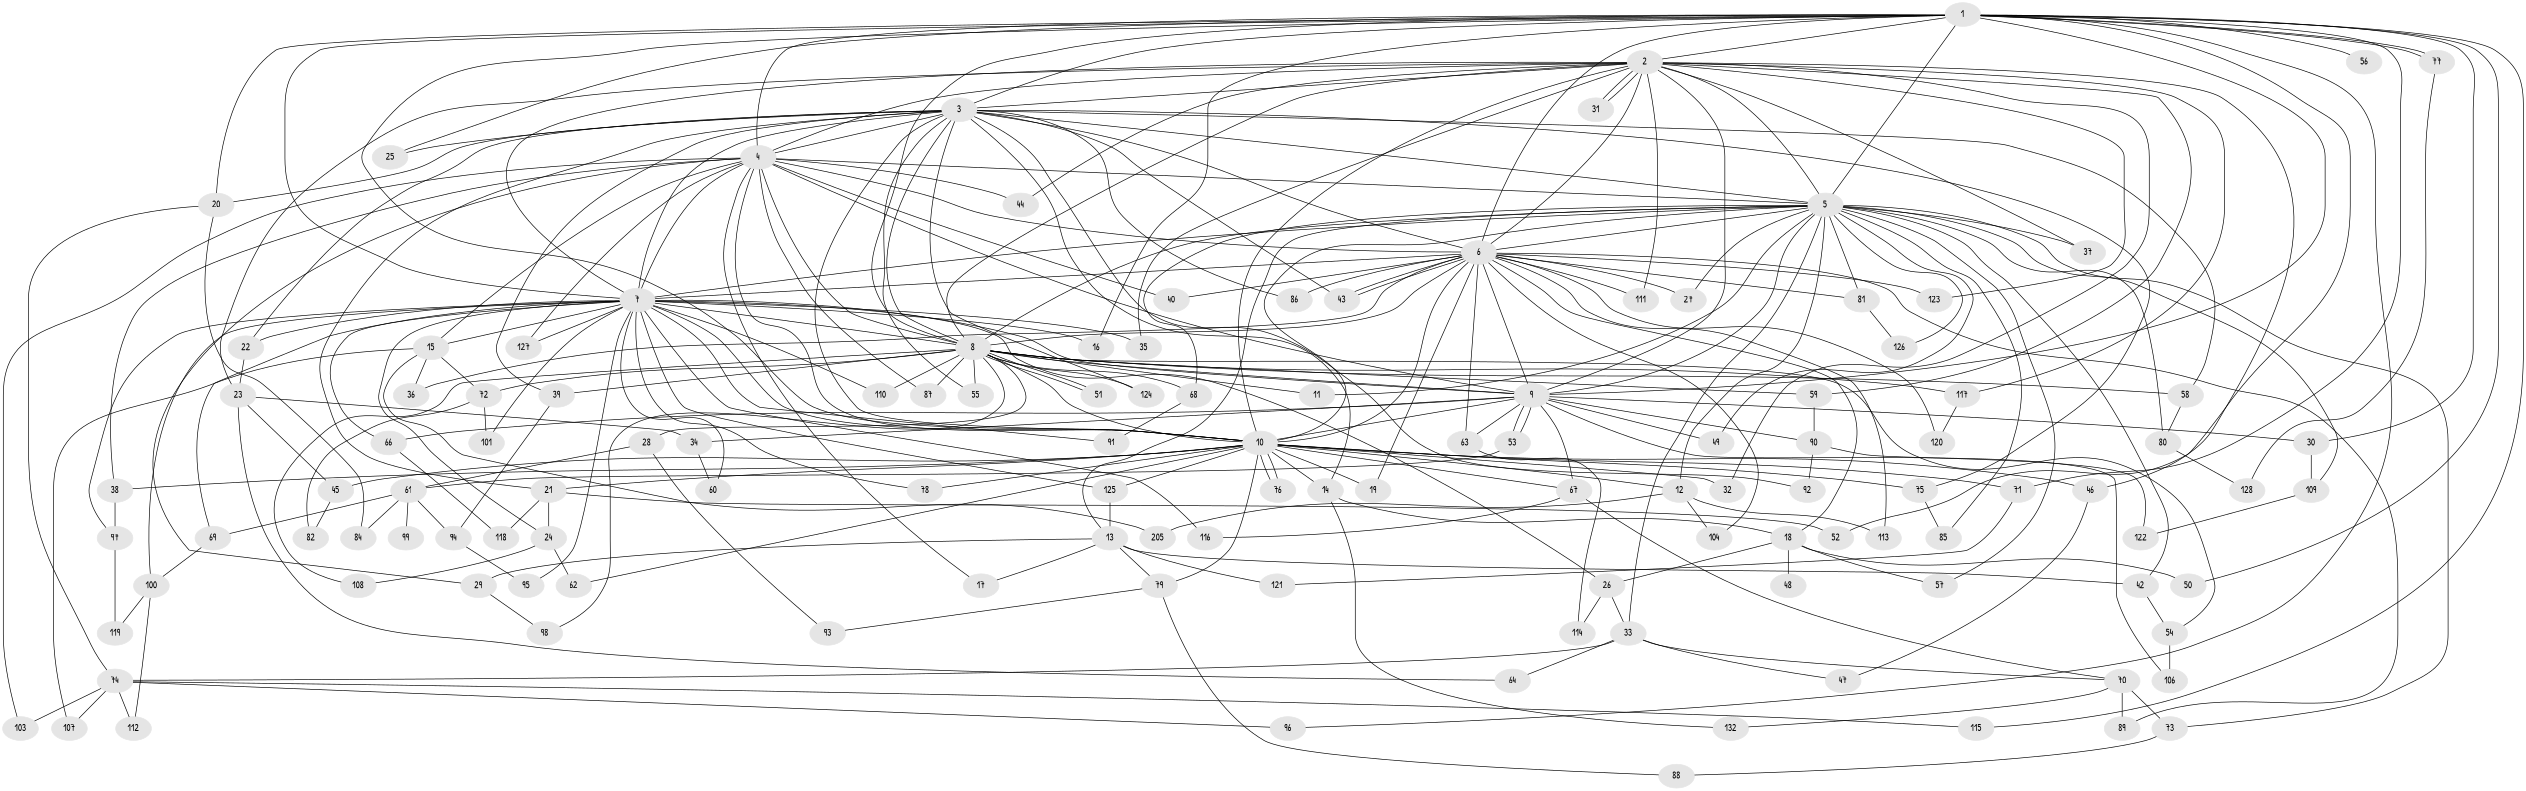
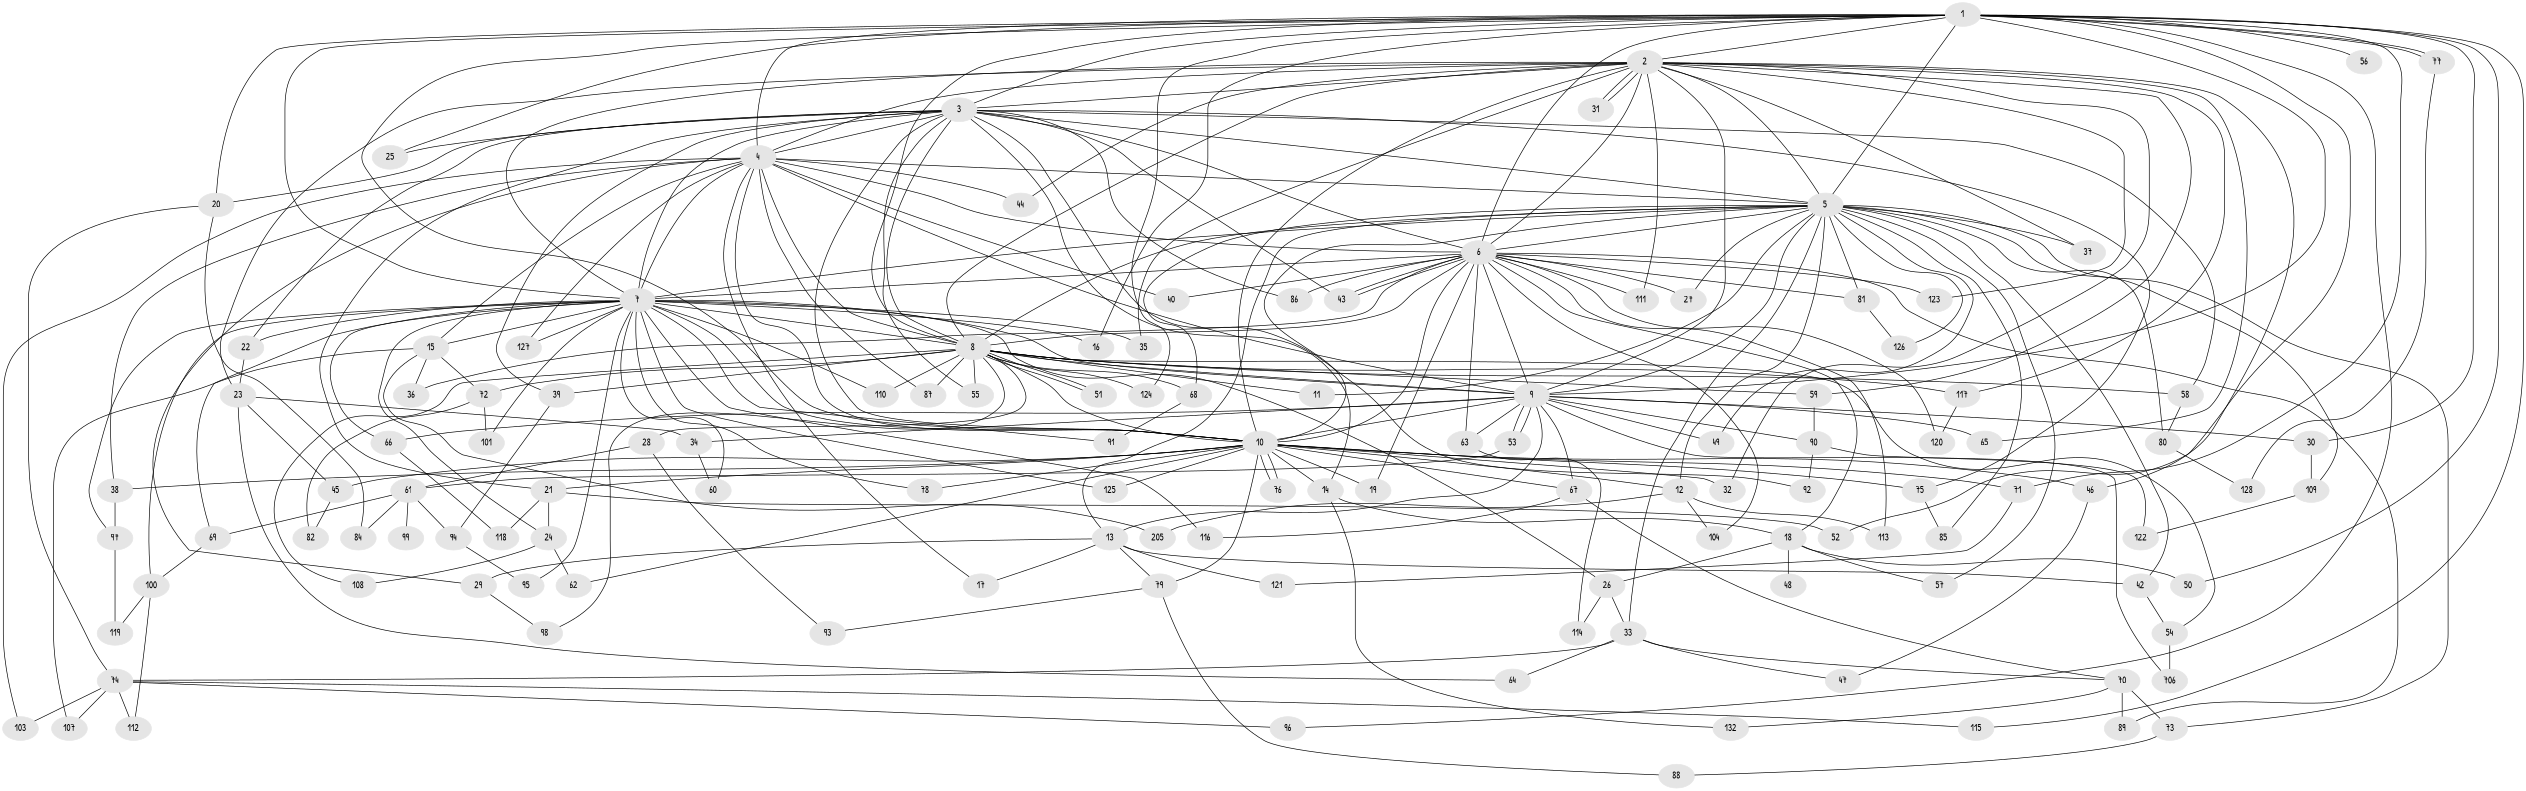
edge "3" -- "124": now "1" -- "124"
node "65": added
edge "125" -- "13": now "9" -- "13"
node "106": label "106" -> "706"
